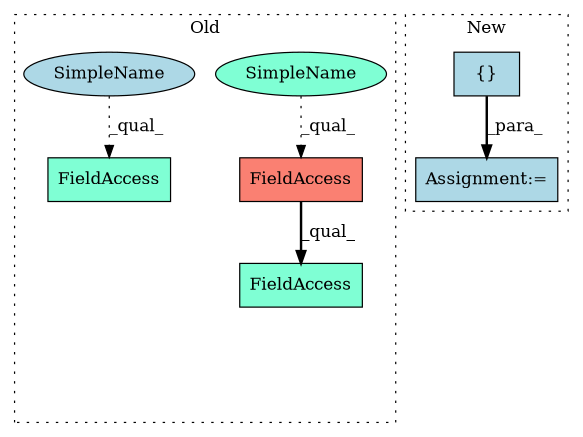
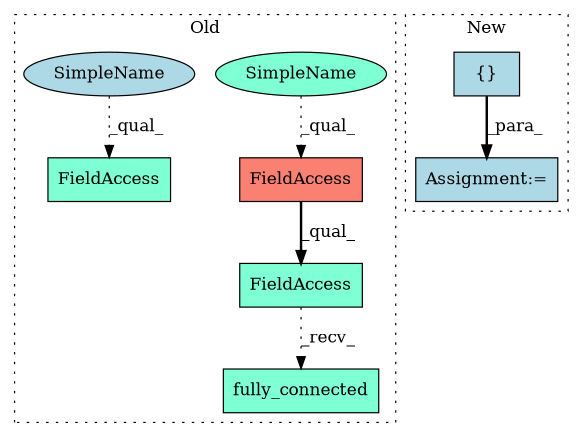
node "fully_connected": added
